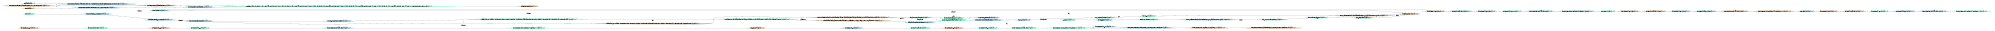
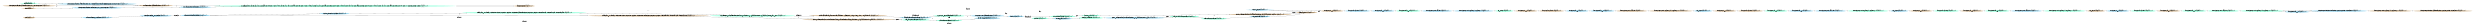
node "Tuple tuple = tuples.get(0)@@@27@@@['1', '1', '1']": shape ellipse -> diamond
node "tuple = tuples.get(3)@@@48@@@['1', '1', '1']": added
node "Tuple t@@@8@@@['1', '1', '1']": fillcolor aquamarine -> tan
